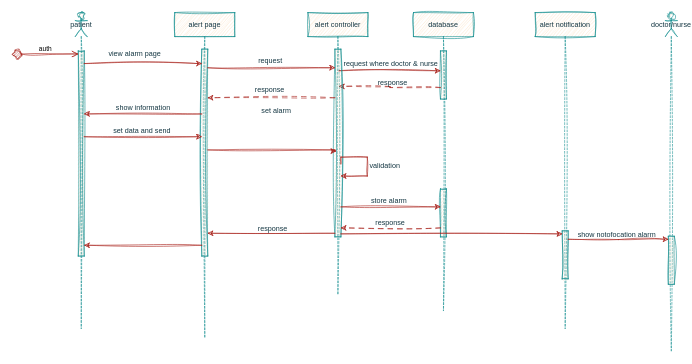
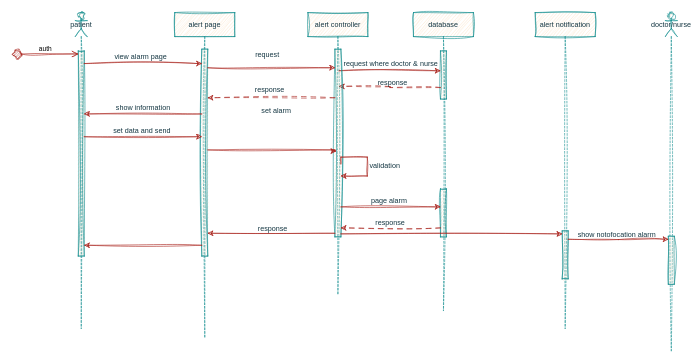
node "view alarm page": moved (134, 54) -> (140, 57)
node "request": moved (270, 61) -> (267, 55)
node "store alarm": label "store alarm" -> "page alarm"
